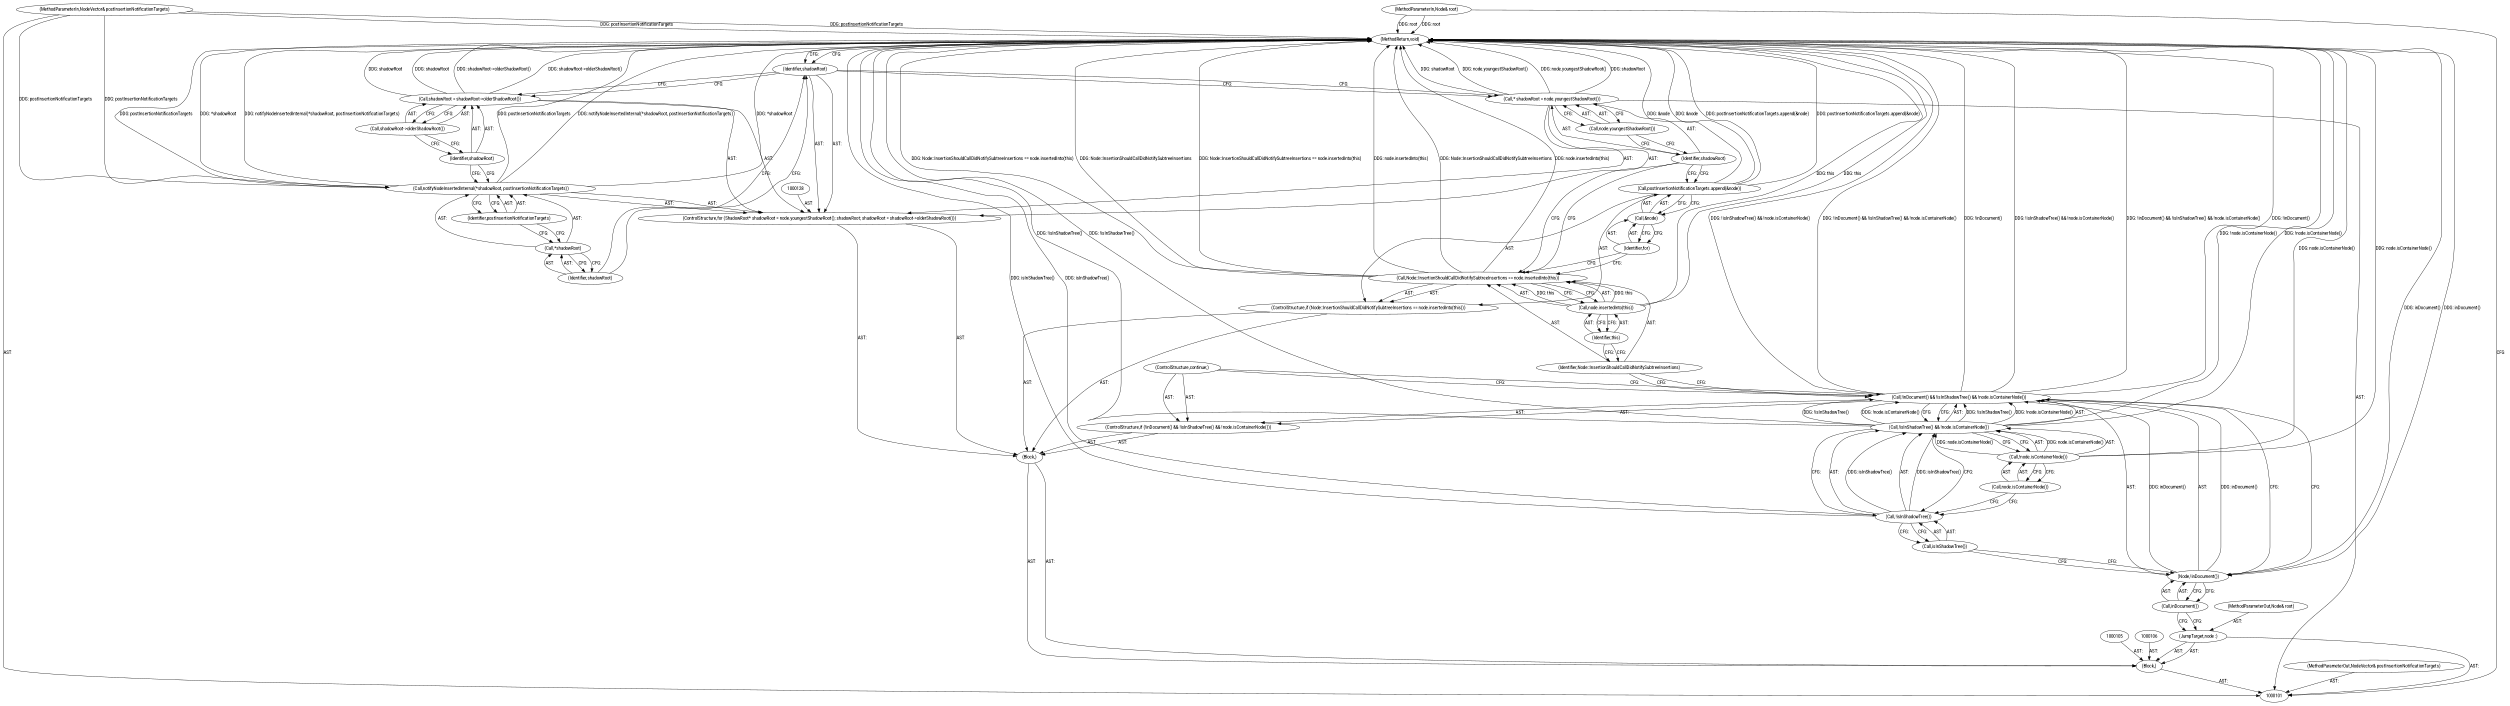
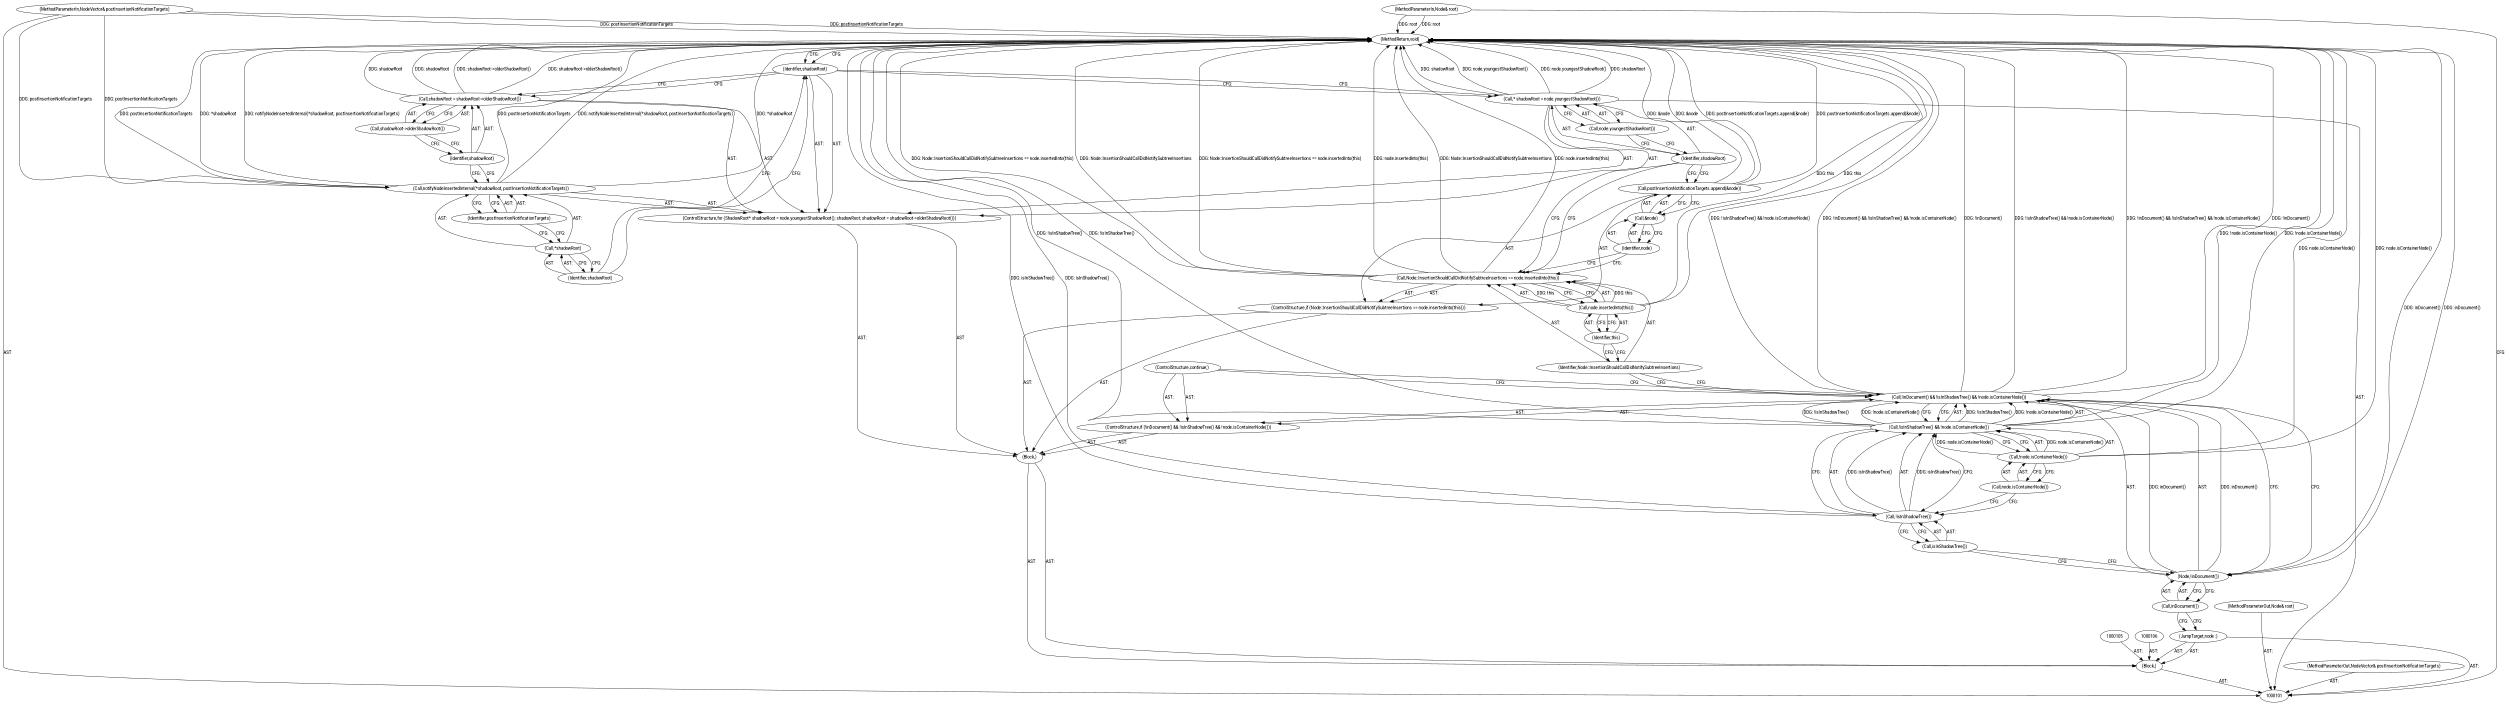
node "1000128": removed
node "(Identifier,for)": label "(Identifier,for)" -> "(Identifier,node)"
edge "(MethodParameterOut,Node& root)" -> "(JumpTarget,node :)": now "(MethodParameterOut,Node& root)" -> "1000101"
